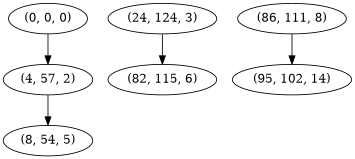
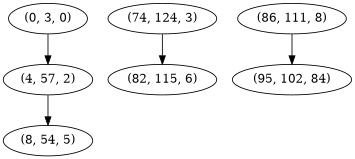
node "(0, 0, 0)": label "(0, 0, 0)" -> "(0, 3, 0)"
node "(24, 124, 3)": label "(24, 124, 3)" -> "(74, 124, 3)"
node "(95, 102, 14)": label "(95, 102, 14)" -> "(95, 102, 84)"
